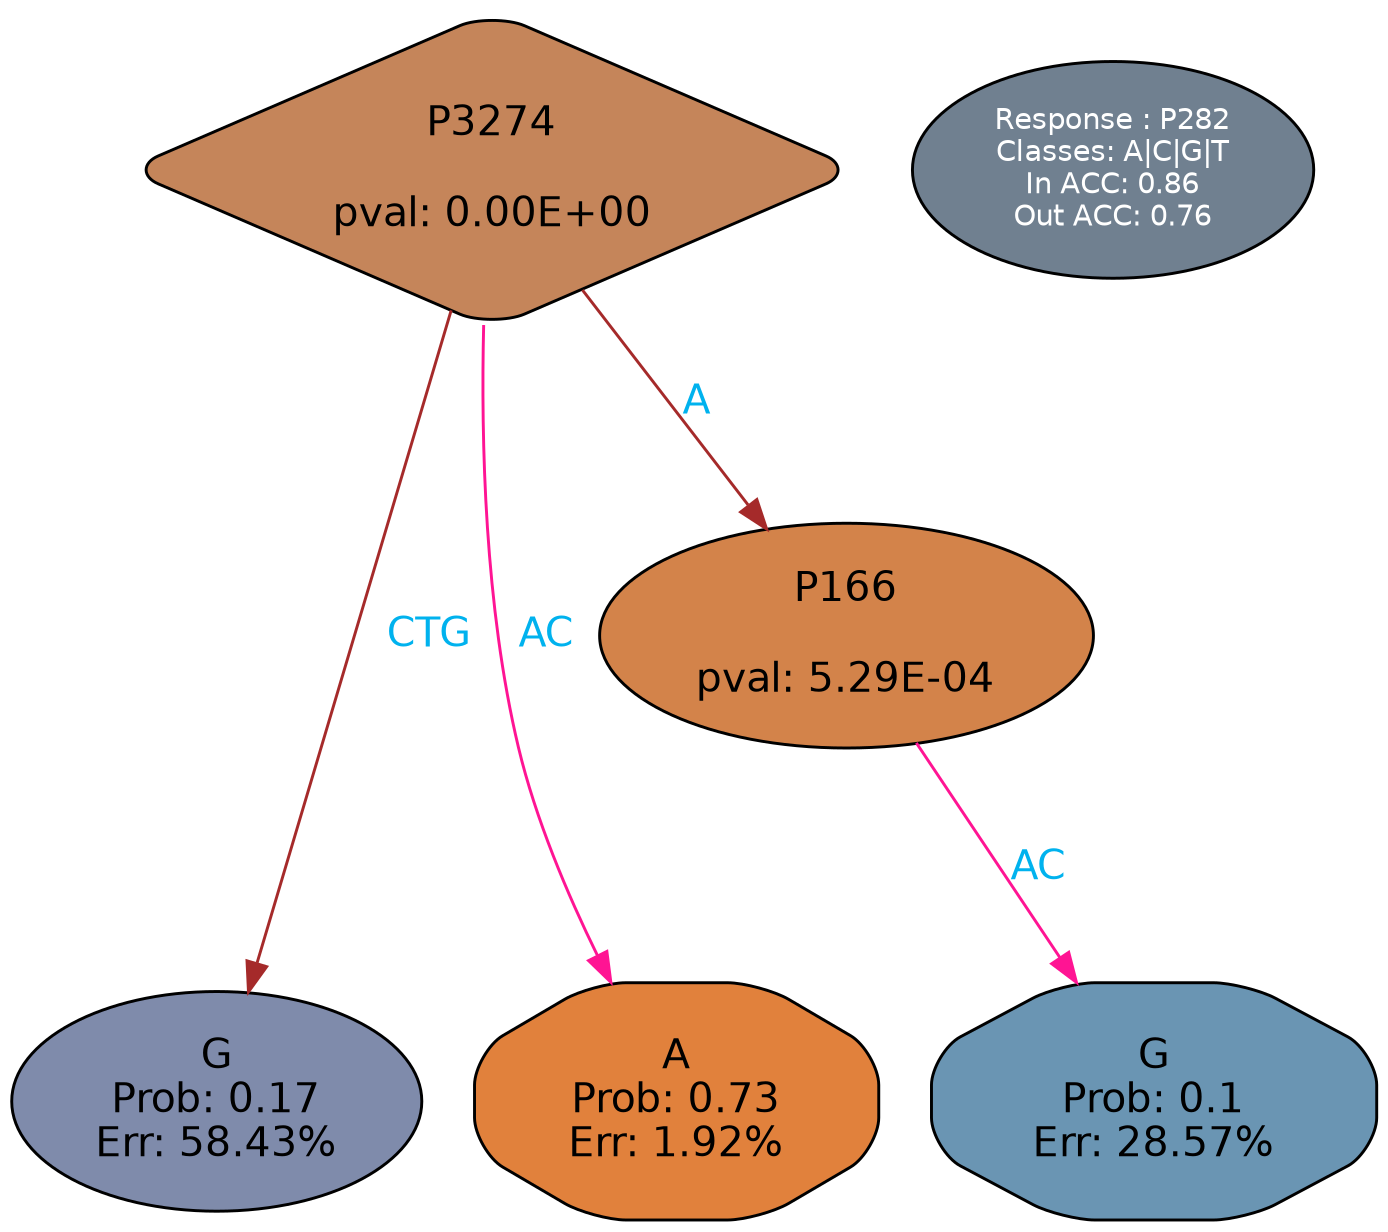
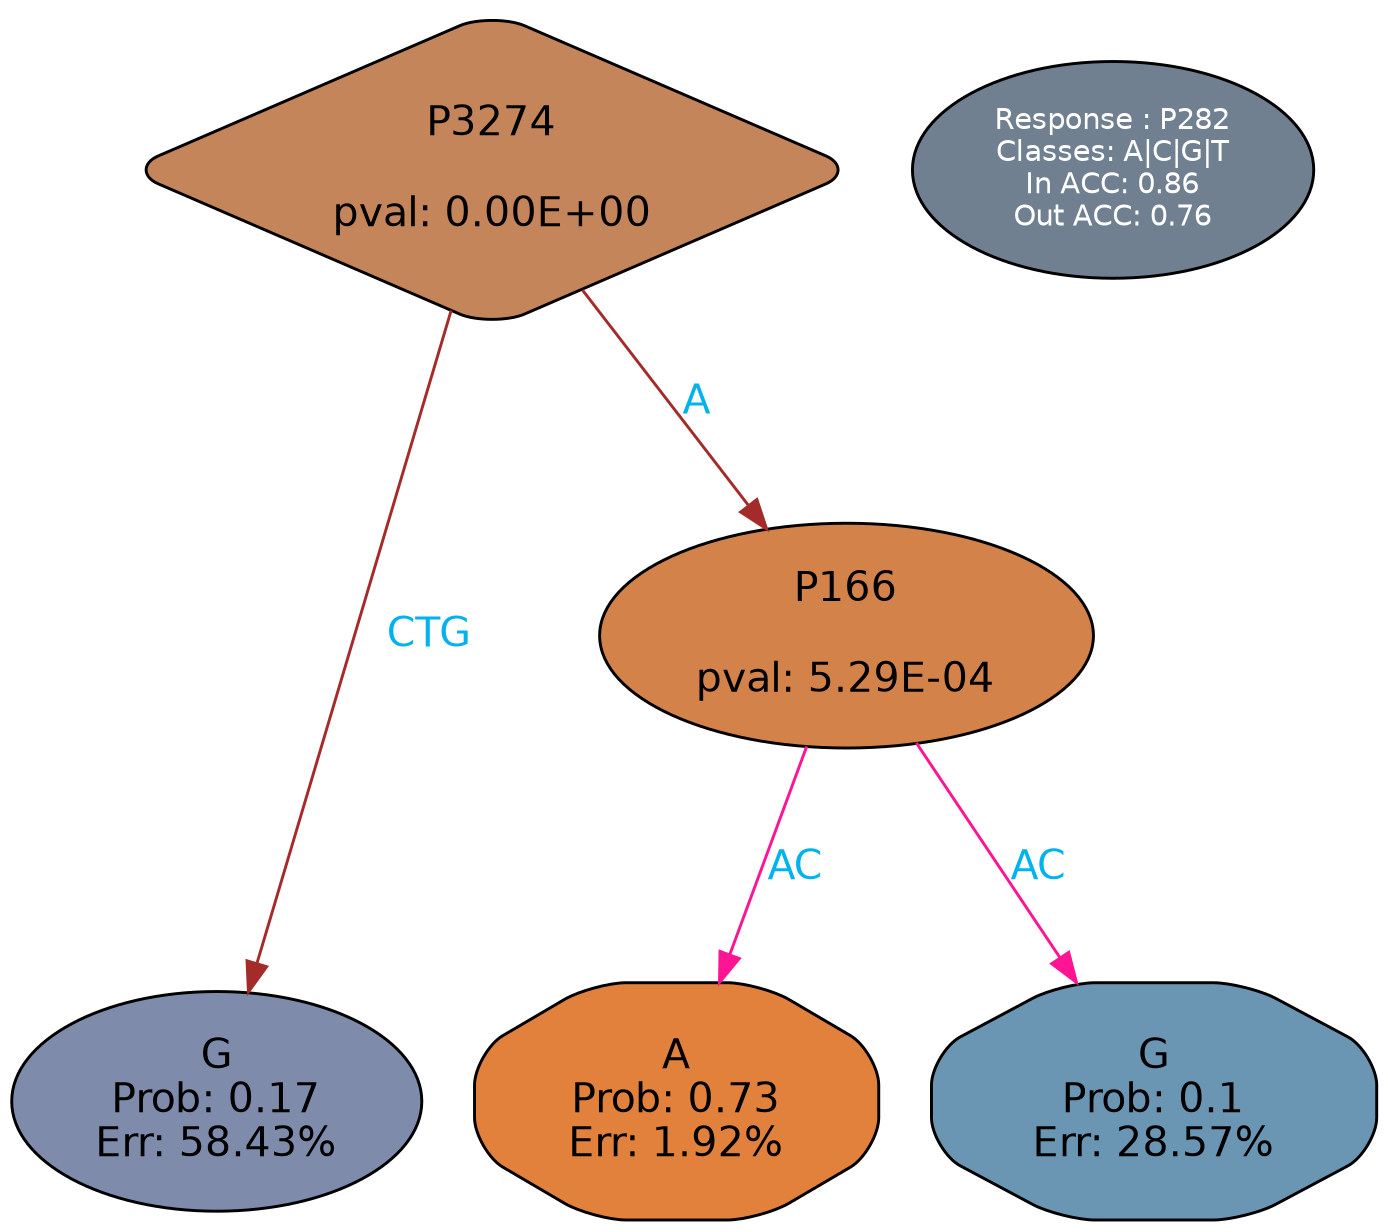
edge "P3274 pval: 0.00E+00" -> "A Prob: 0.73 Err: 1.92%": now "P166 pval: 5.29E-04" -> "A Prob: 0.73 Err: 1.92%"
